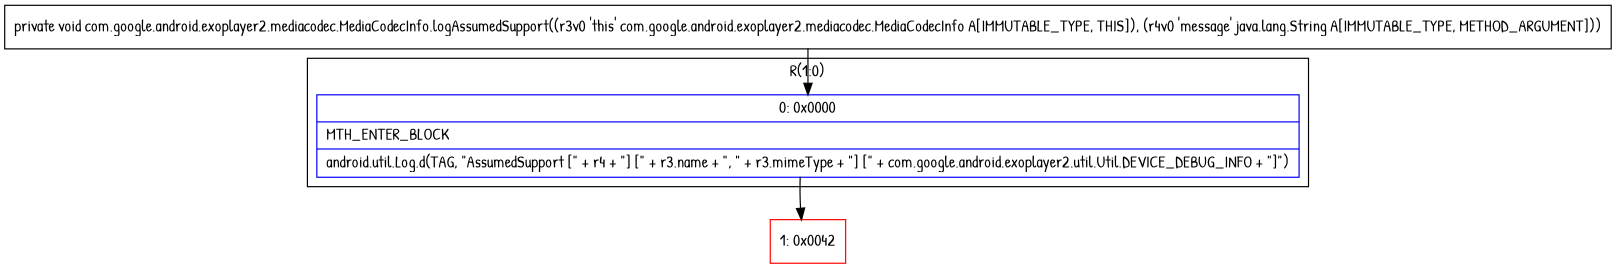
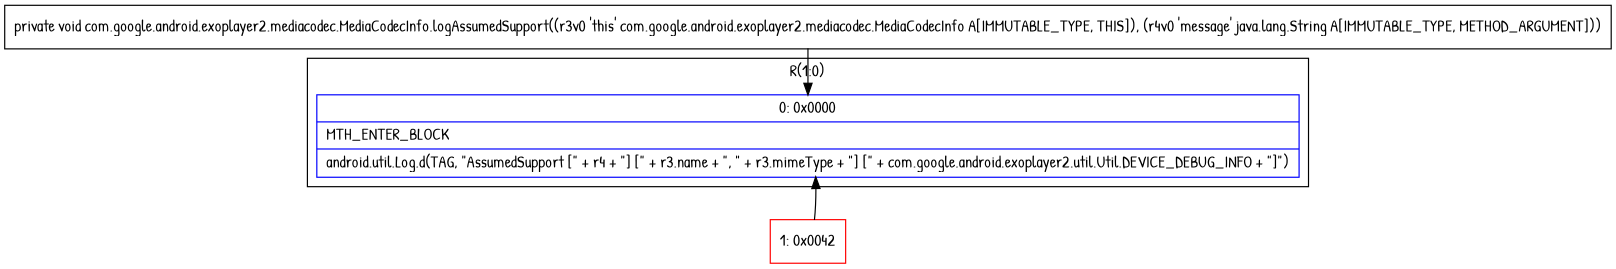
edge "0: 0x0000" -> "1: 0x0042": reversed
